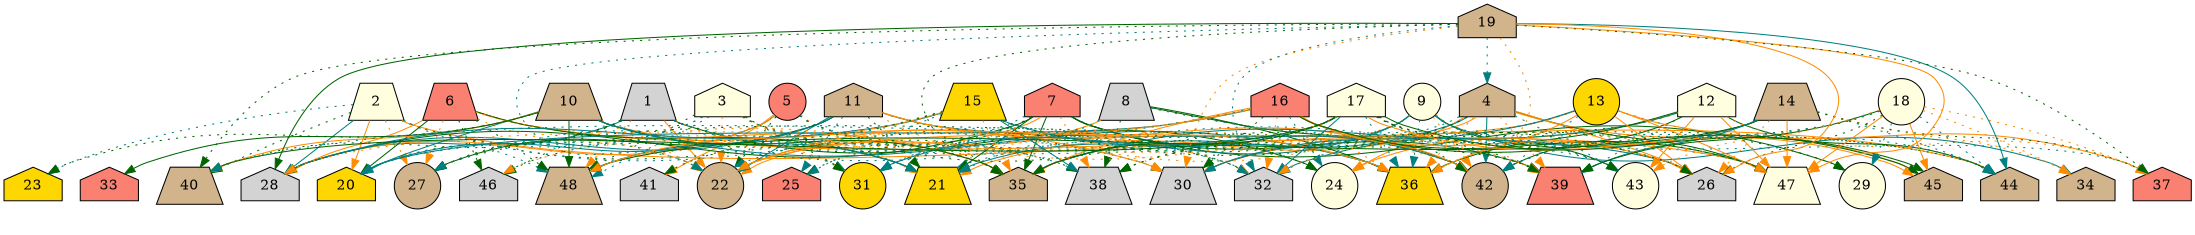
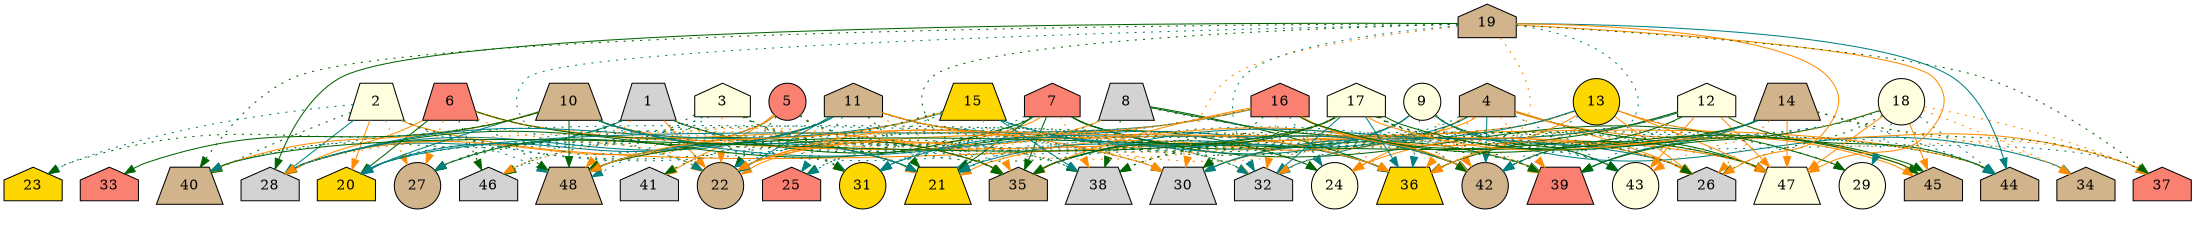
edge "19" -> "4": now "19" -> "42"
edge "17" -> "36": style dotted -> solid
